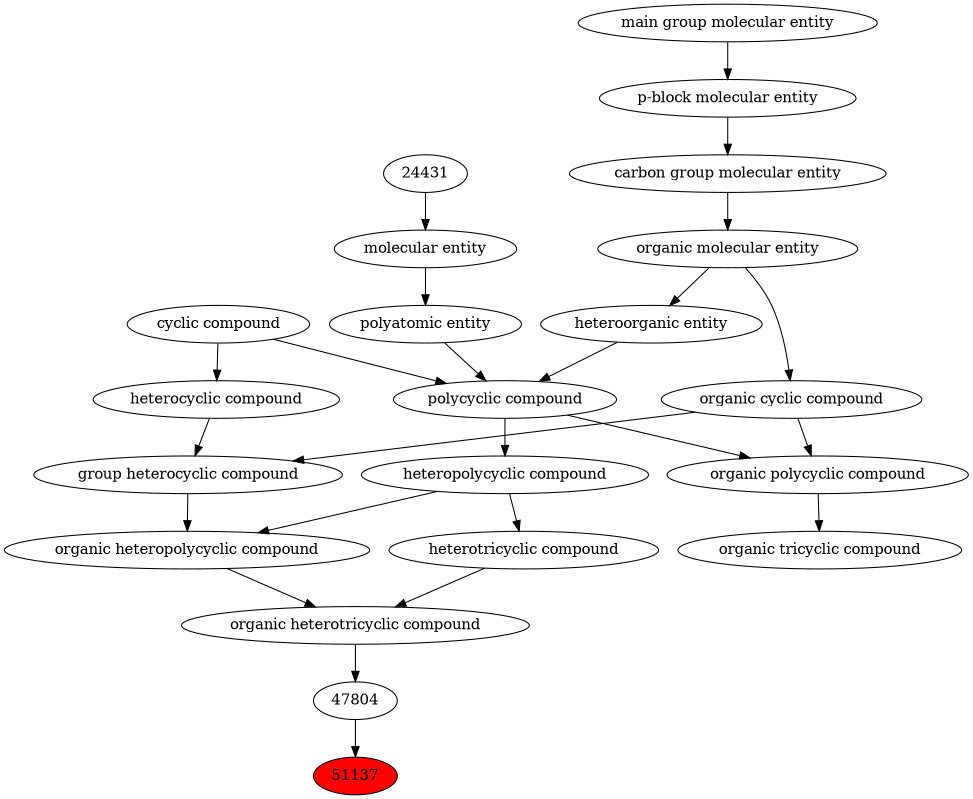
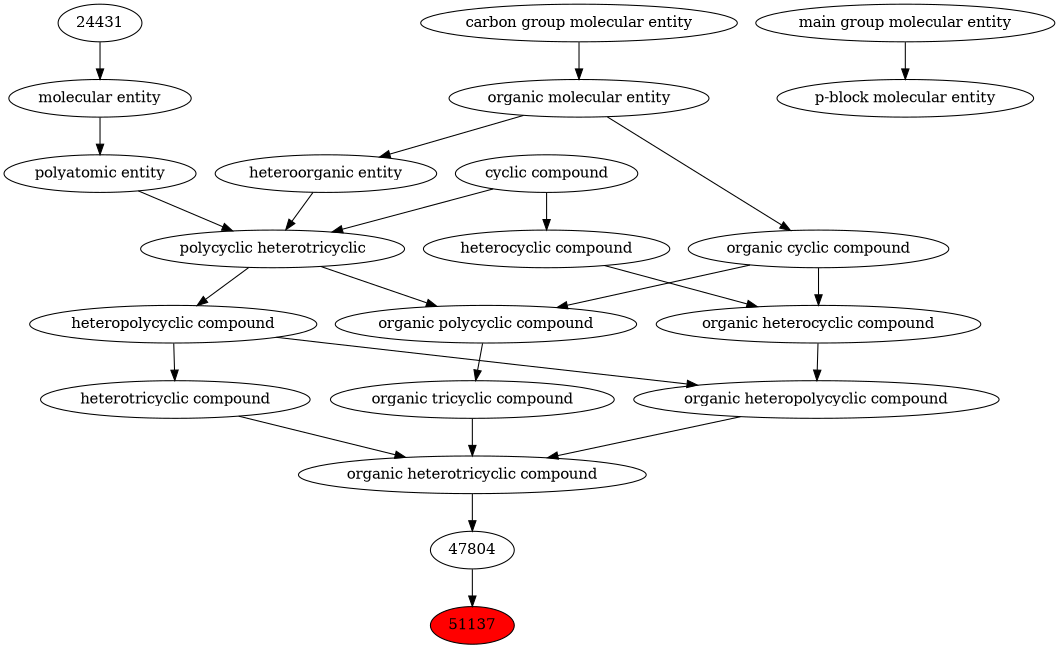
edge "p-block molecular entity" -> "carbon group molecular entity": removed
node "polycyclic compound": label "polycyclic compound" -> "polycyclic heterotricyclic"
edge "organic tricyclic compound" -> "organic heterotricyclic compound": added
node "group heterocyclic compound": label "group heterocyclic compound" -> "organic heterocyclic compound"
